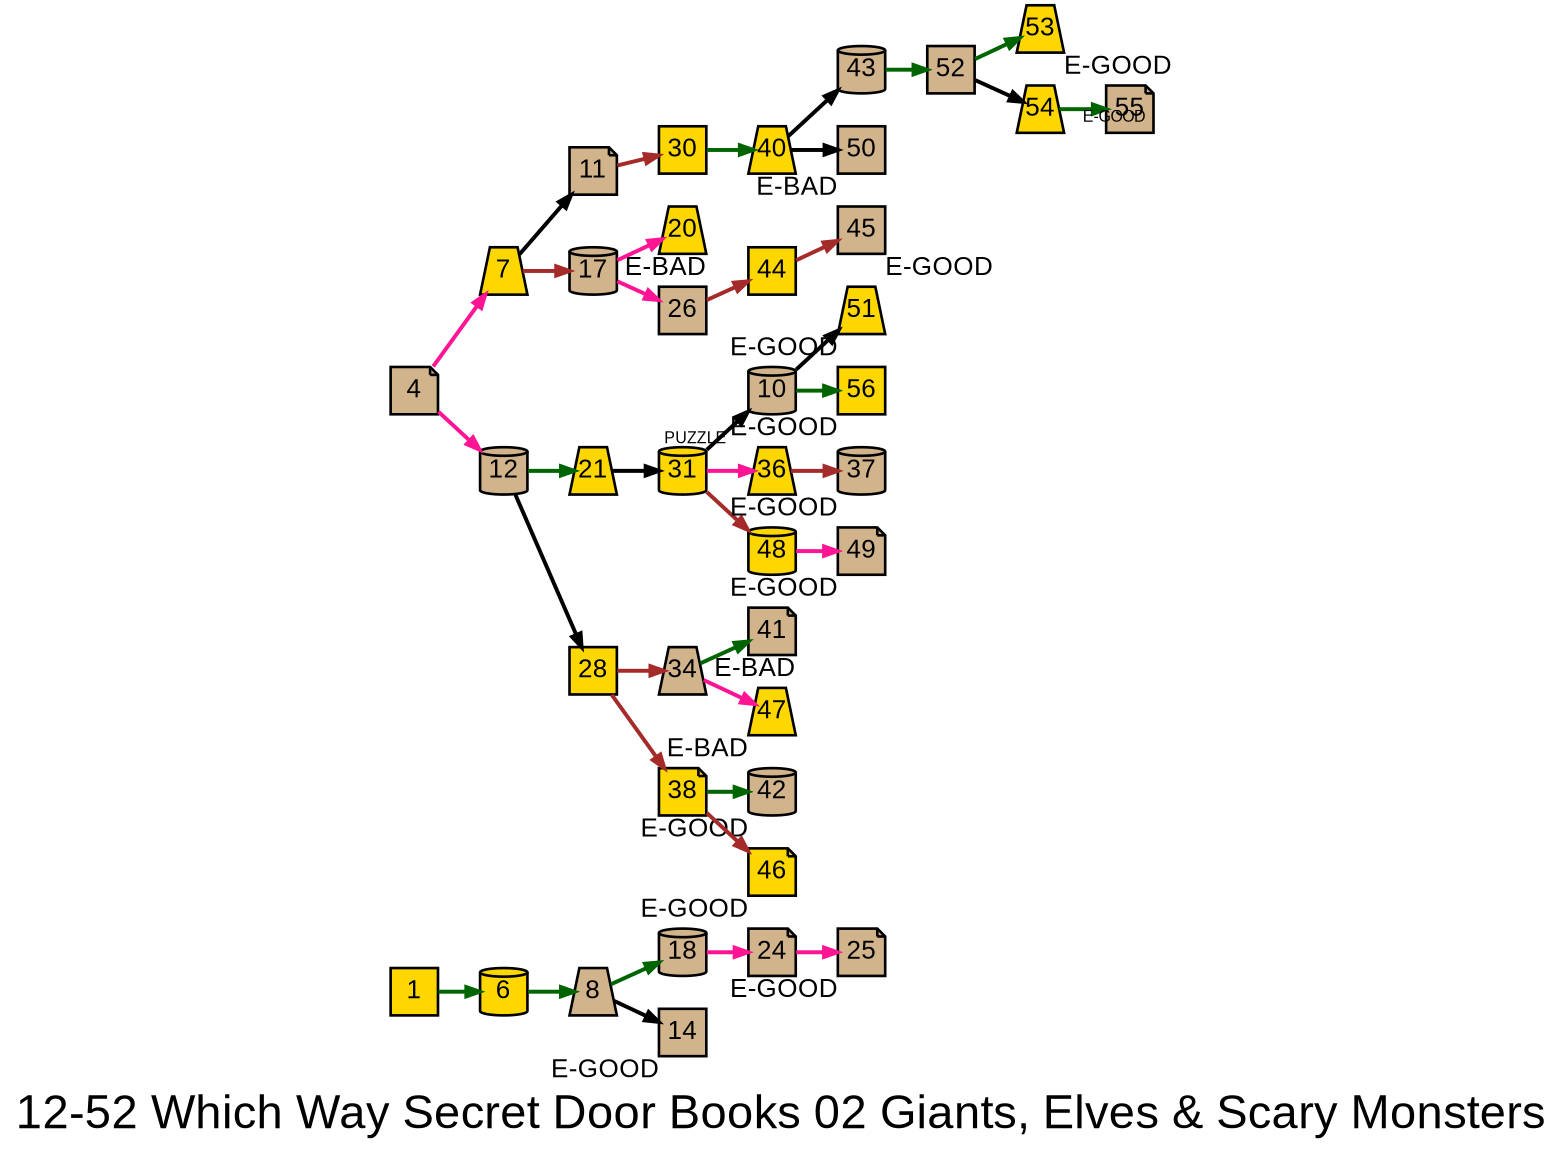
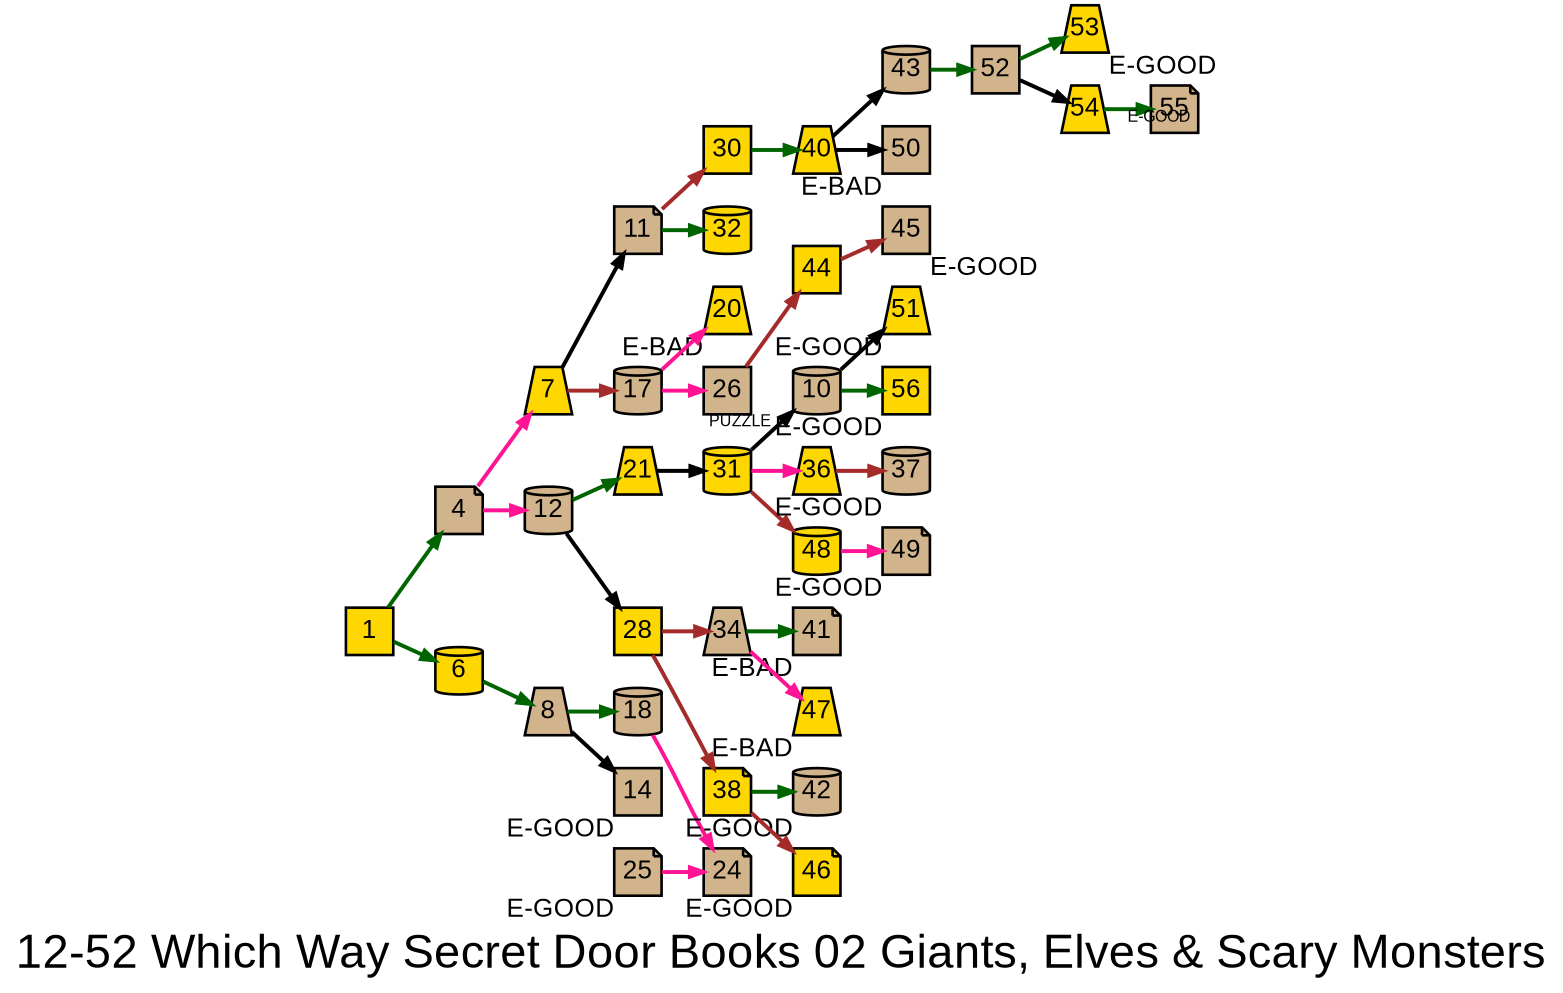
node "32": added
edge "1" -> "4": added
edge "24" -> "25 E-GOOD": reversed
